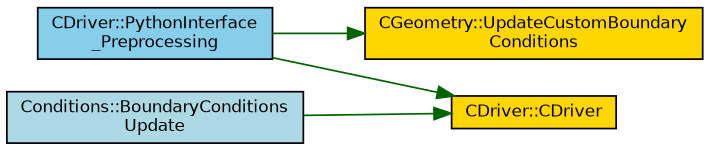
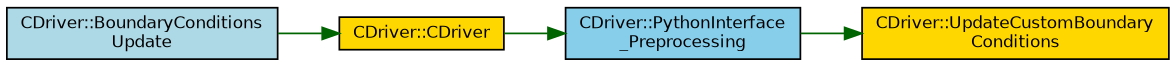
node "CGeometry::UpdateCustomBoundary Conditions": label "CGeometry::UpdateCustomBoundary Conditions" -> "CDriver::UpdateCustomBoundary Conditions"
edge "CDriver::PythonInterface _Preprocessing" -> "CDriver::CDriver": reversed
node "Conditions::BoundaryConditions Update": label "Conditions::BoundaryConditions Update" -> "CDriver::BoundaryConditions Update"
